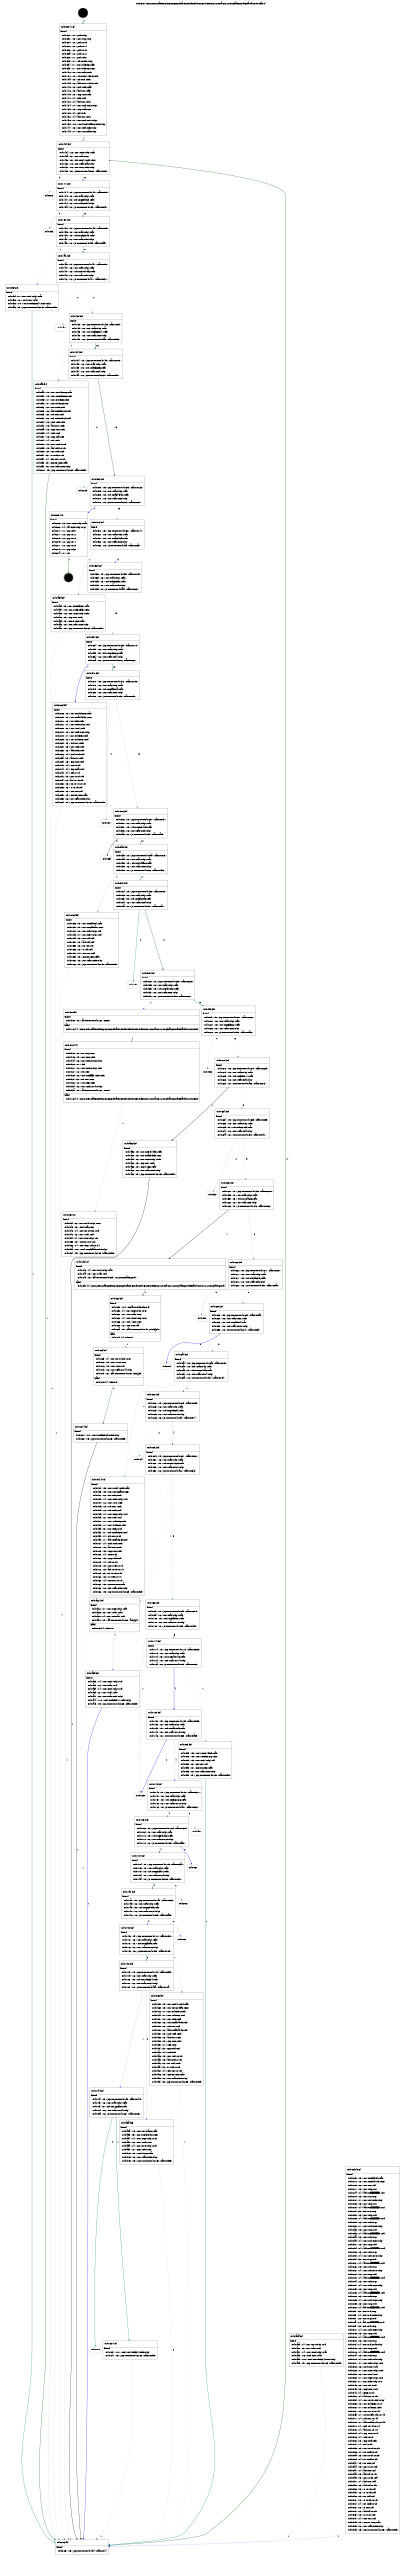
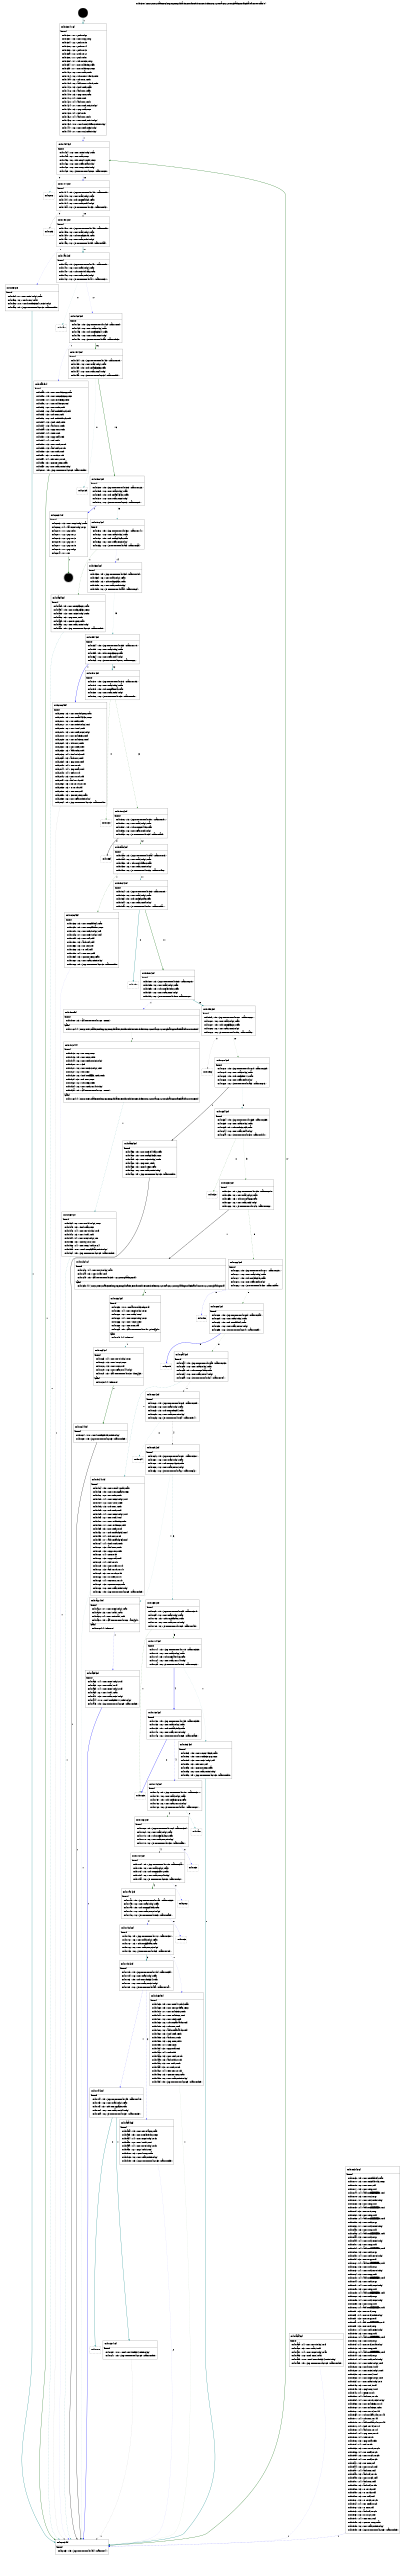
edge "0x401768 [28]" -> "0x401e30": style bold -> dashed
